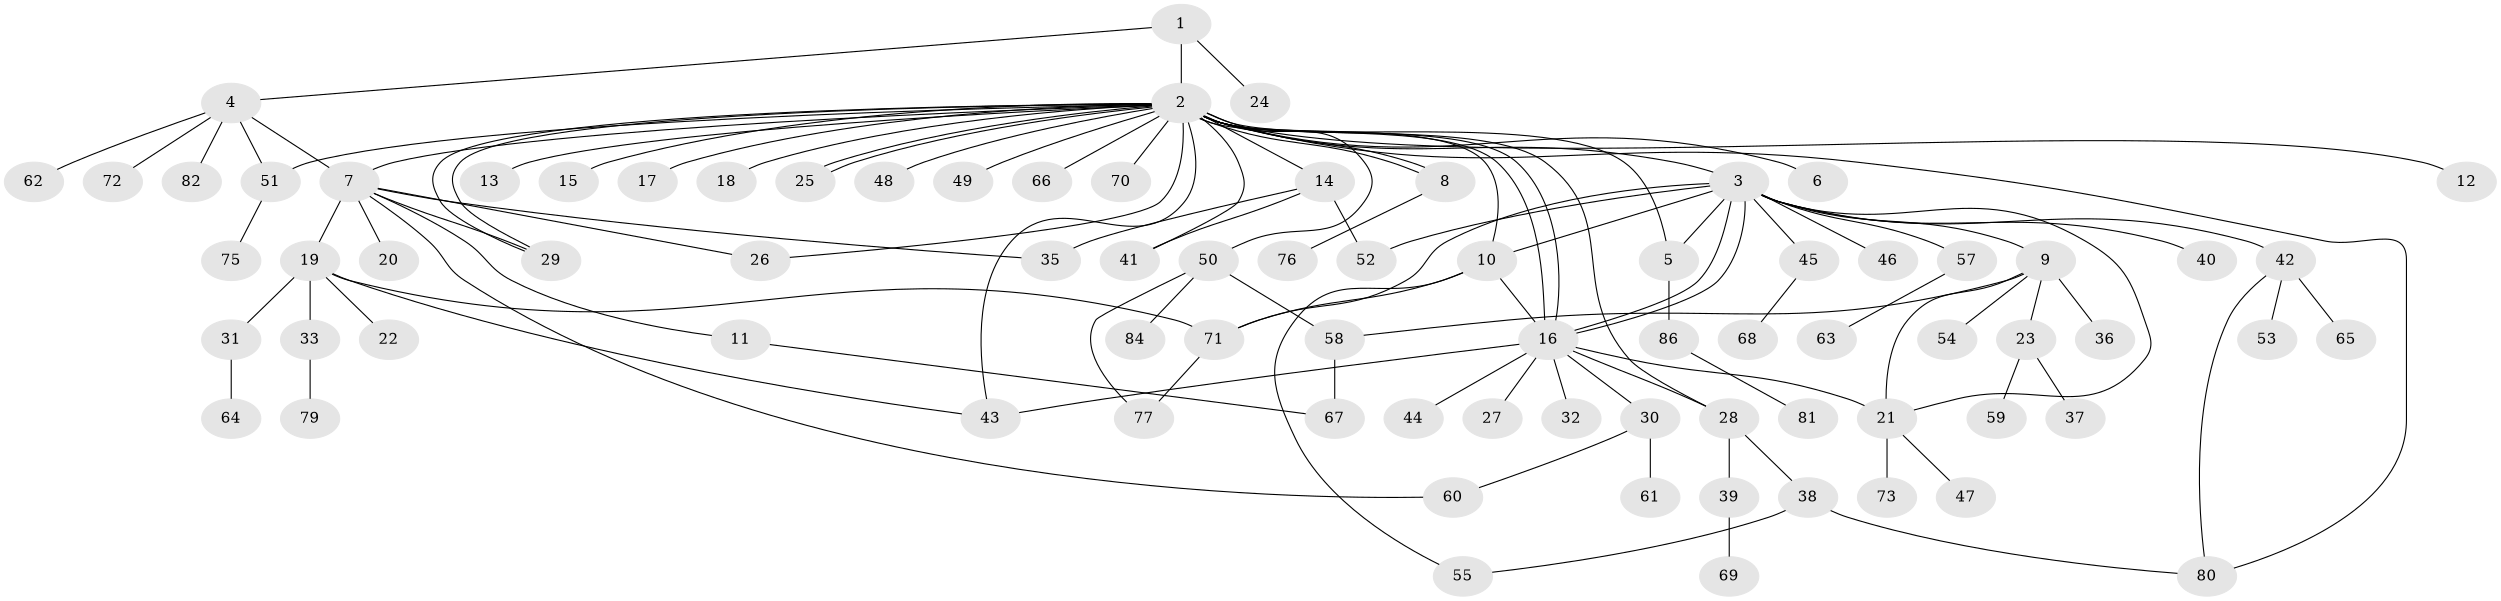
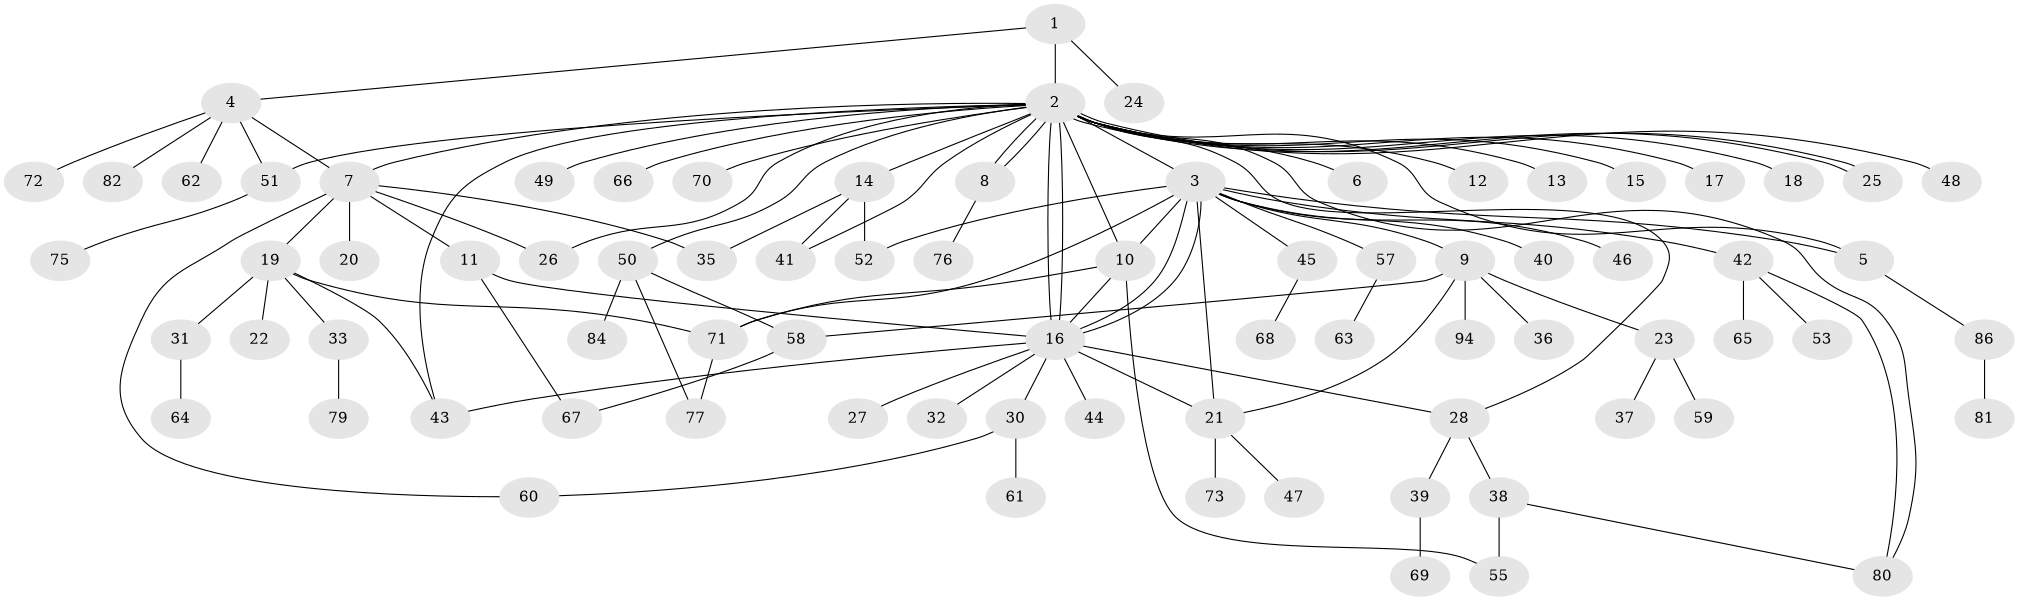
node "29": removed
edge "11" -- "16": added
node "54": label "54" -> "94"
